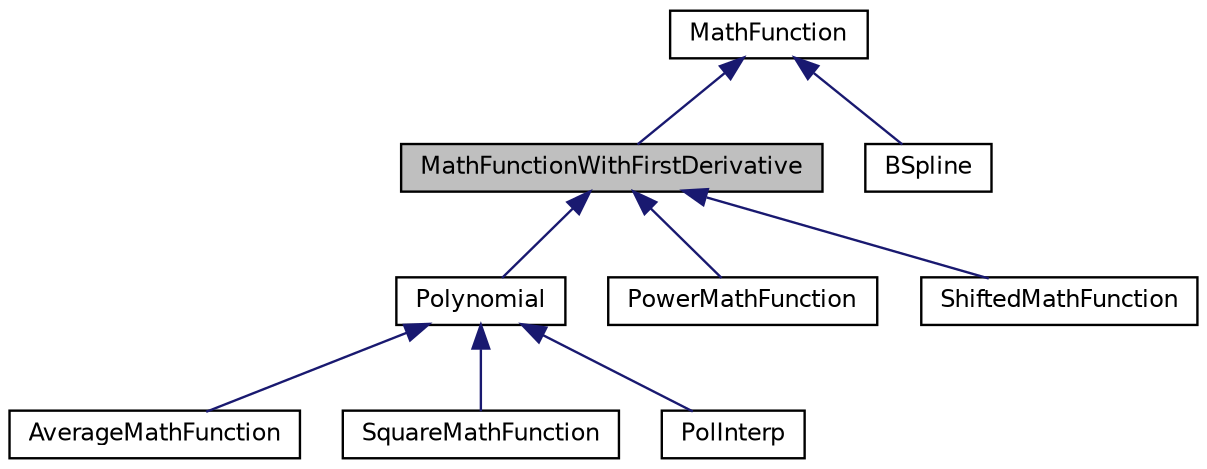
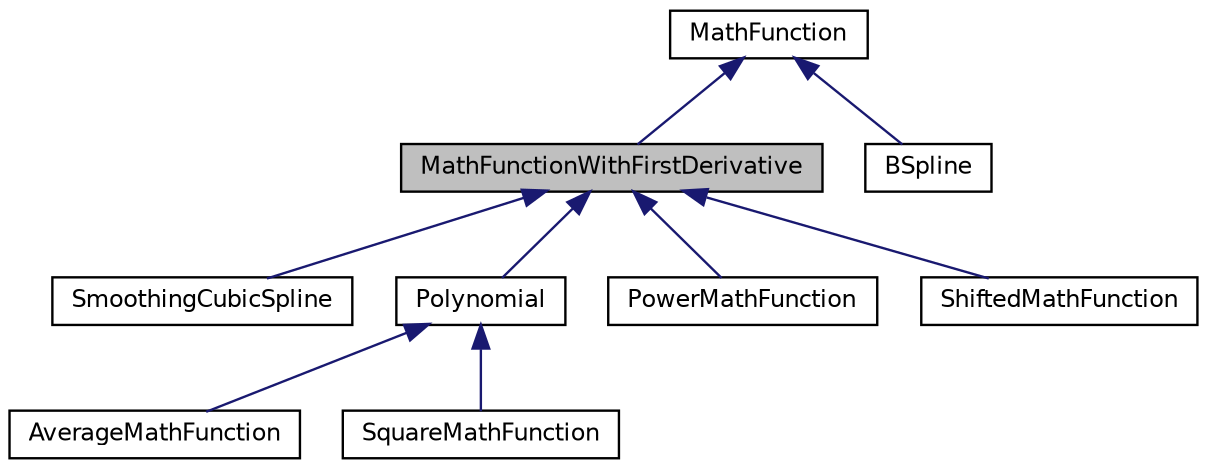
node "SmoothingCubicSpline": added
node "PolInterp": removed
